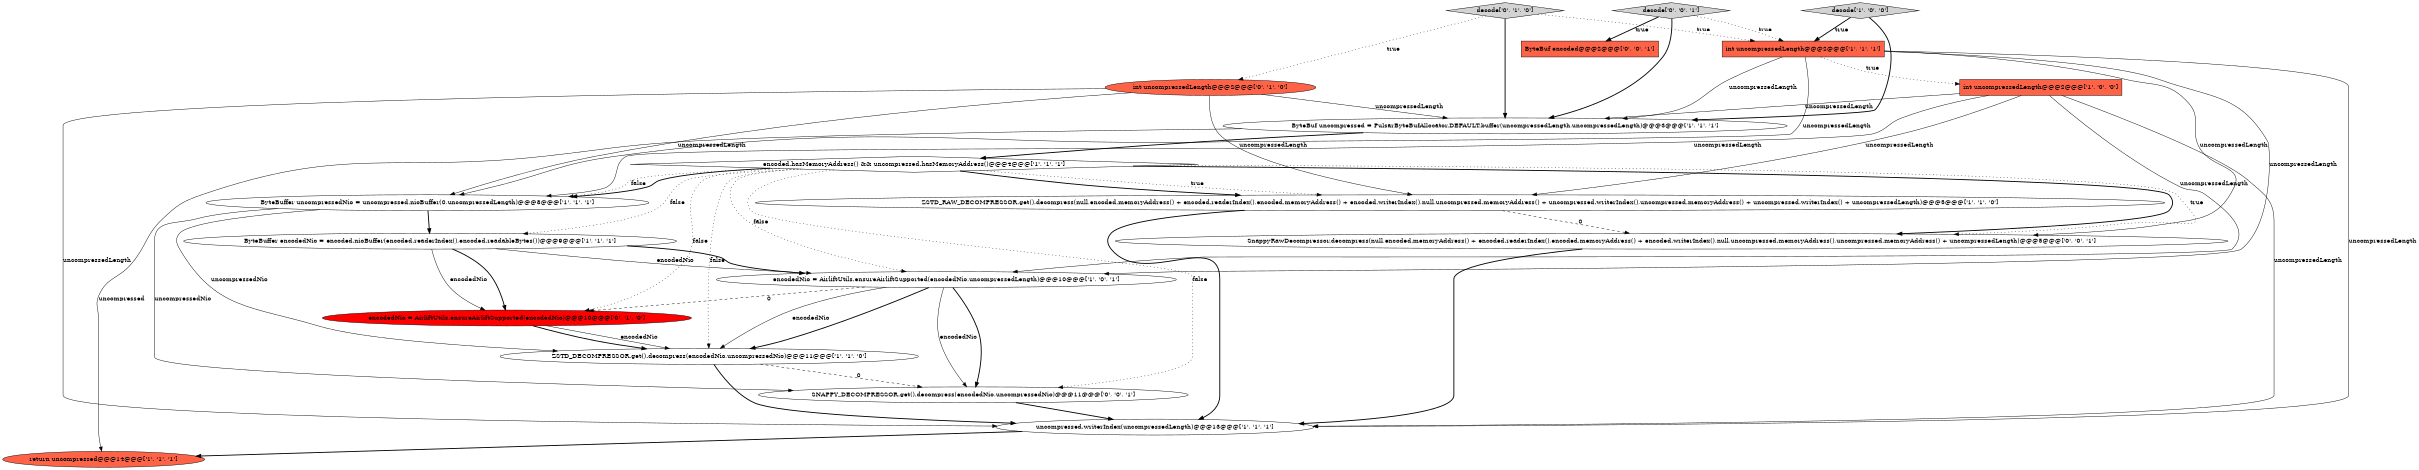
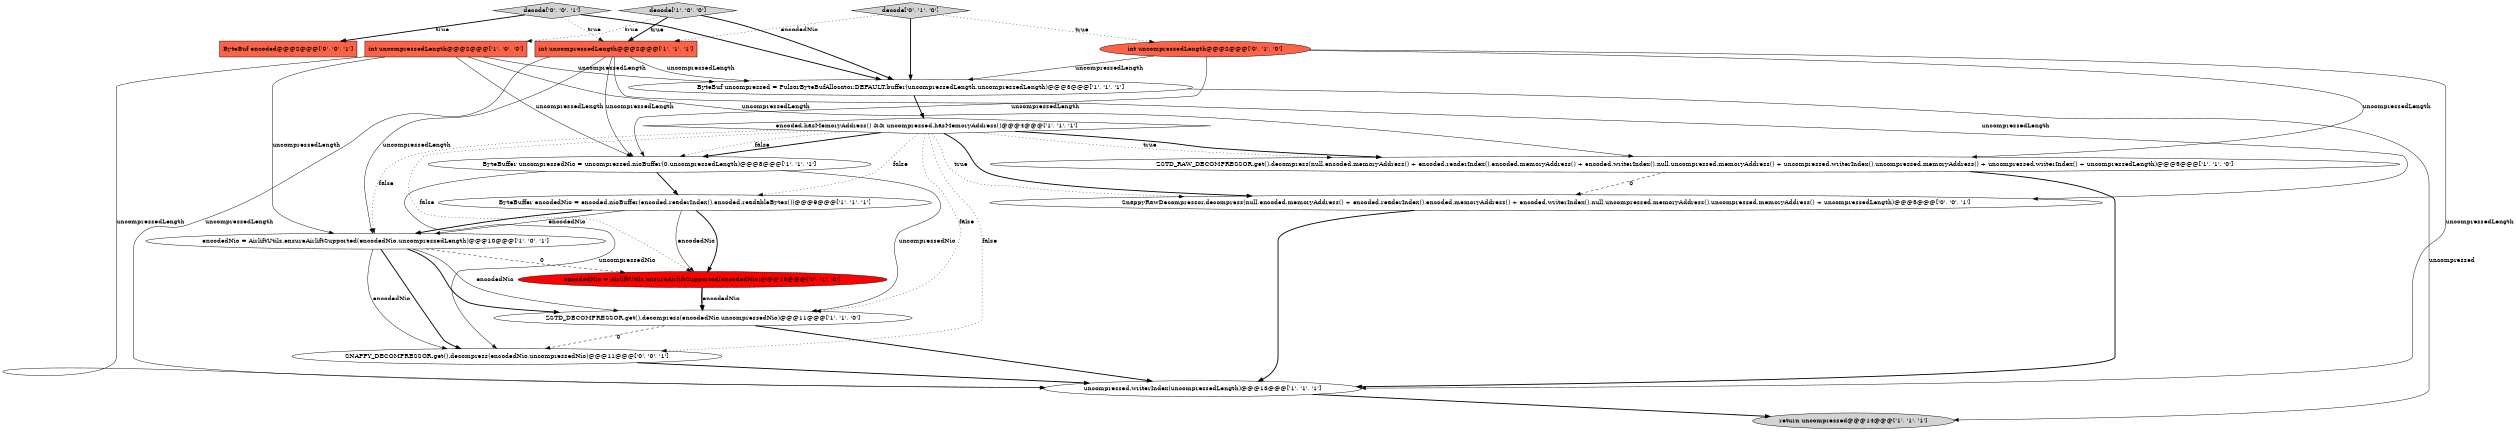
edge "decode['0', '1', '0']" -> "int uncompressedLength@@@2@@@['1', '1', '1']": label "true" -> "encodedNio"
edge "int uncompressedLength@@@2@@@['1', '1', '1']" -> "int uncompressedLength@@@2@@@['1', '0', '0']": now "decode['1', '0', '0']" -> "int uncompressedLength@@@2@@@['1', '0', '0']"
node "return uncompressed@@@14@@@['1', '1', '1']": fillcolor tomato -> lightgray
